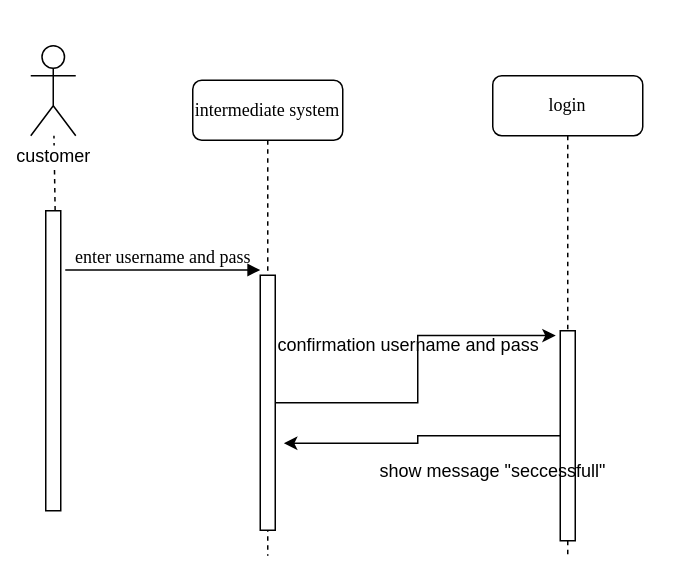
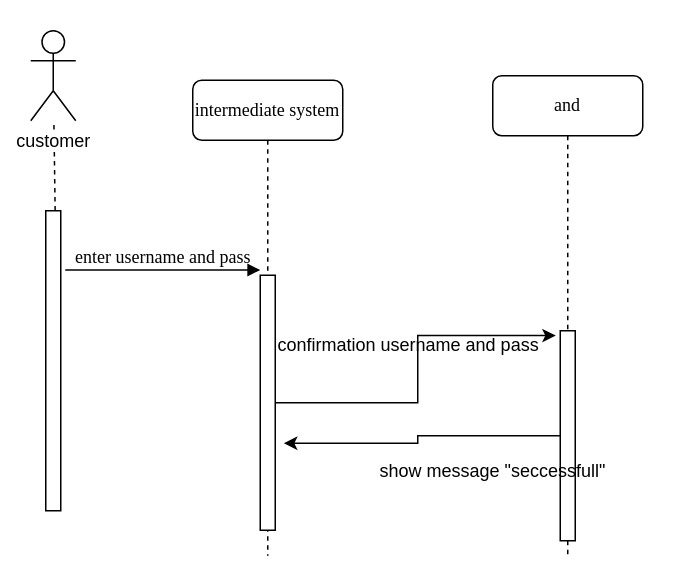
node "customer": moved (53, 91) -> (53, 76)
node "login": label "login" -> "and"
